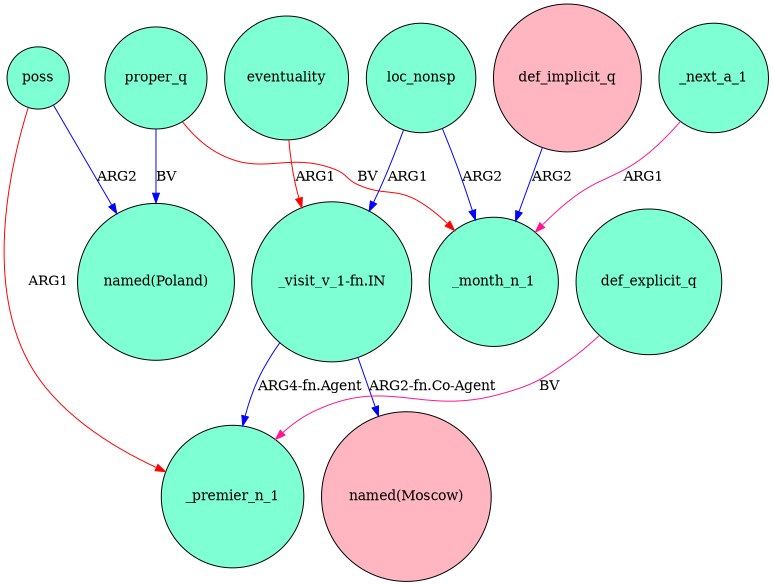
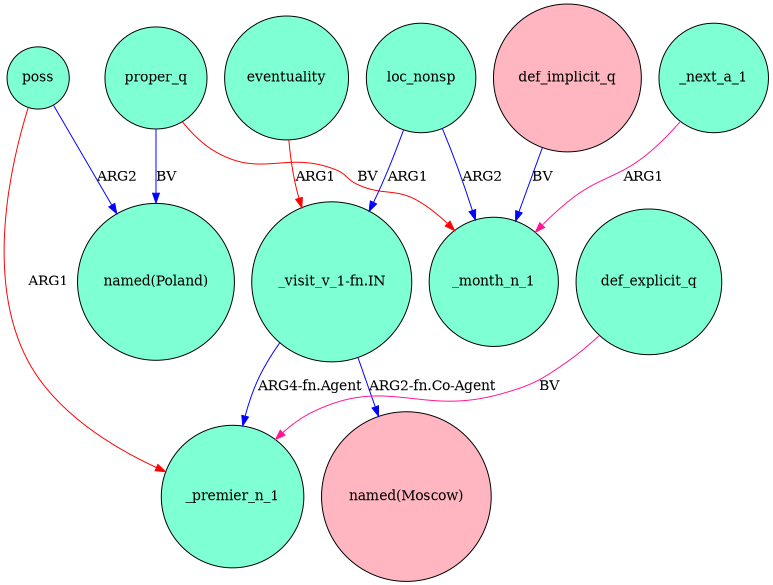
edge "def_implicit_q" -> "_month_n_1": label "ARG2" -> "BV"
